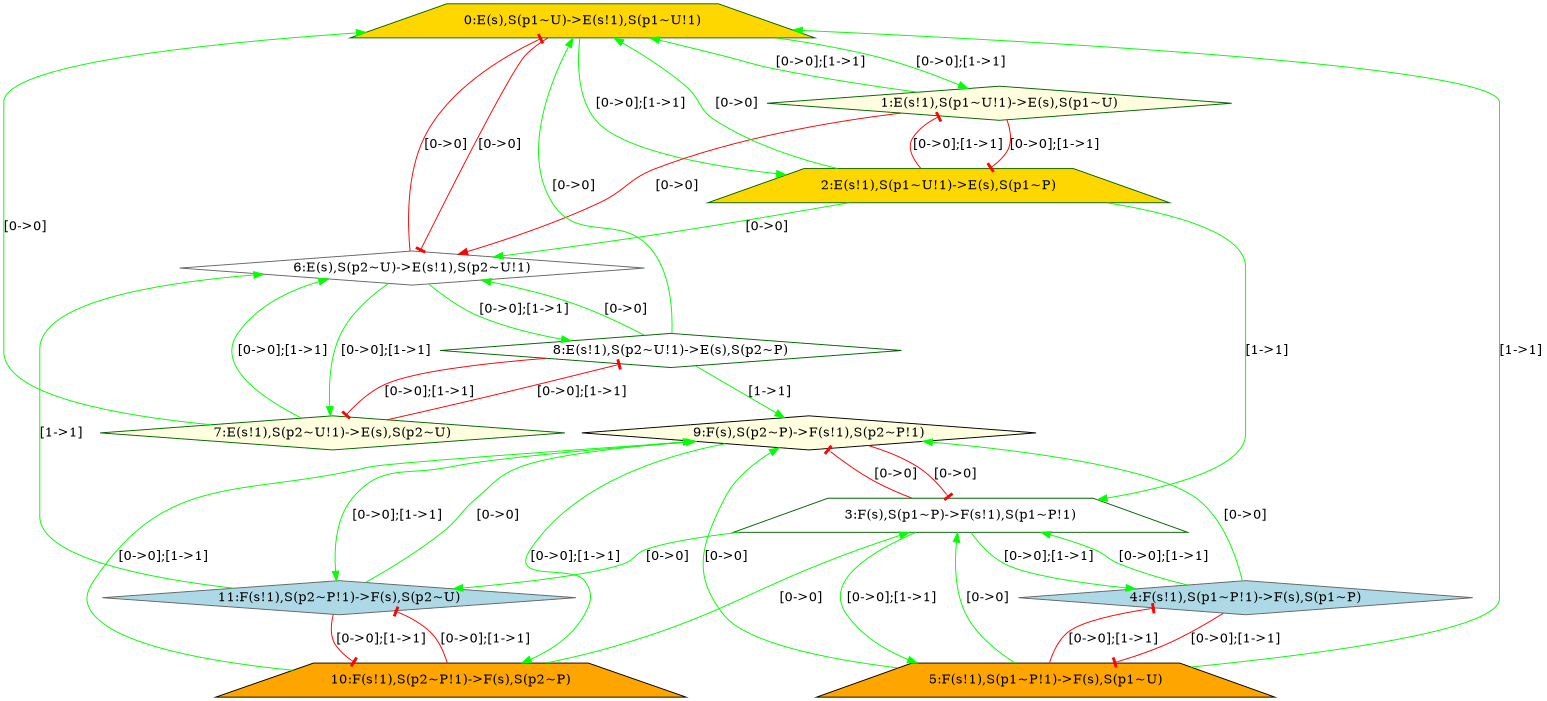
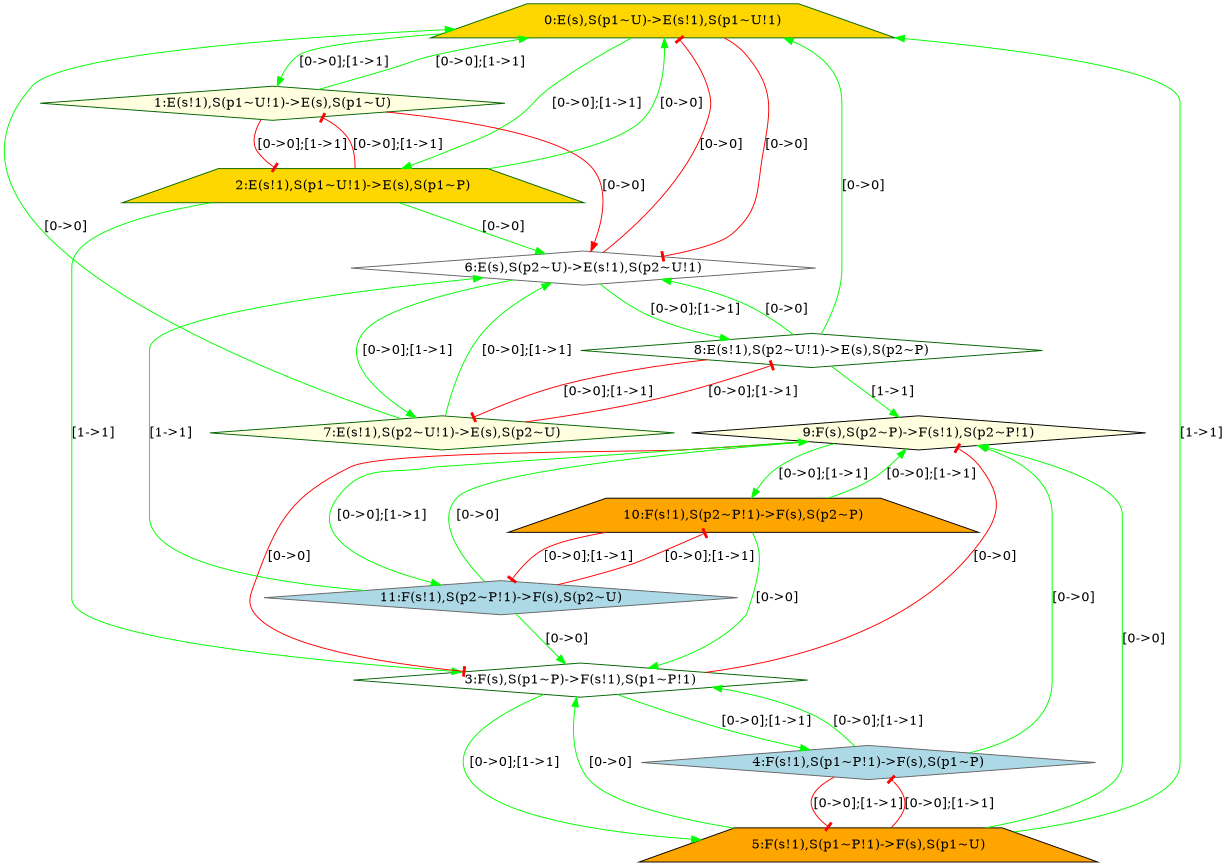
node "3:F(s),S(p1~P)->F(s!1),S(p1~P!1)": shape trapezium -> diamond
edge "3:F(s),S(p1~P)->F(s!1),S(p1~P!1)" -> "11:F(s!1),S(p2~P!1)->F(s),S(p2~U)": reversed
